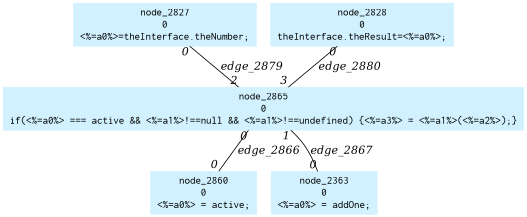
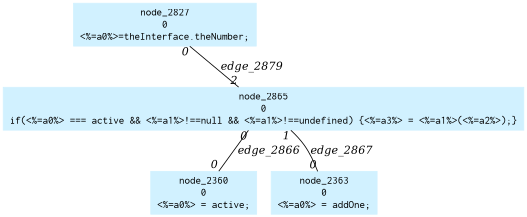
node "node_2828 0 theInterface.theResult=<%=a0%>;": removed
node "node_2860 0 <%=a0%> = active;": label "node_2860 0 <%=a0%> = active;" -> "node_2360 0 <%=a0%> = active;"
